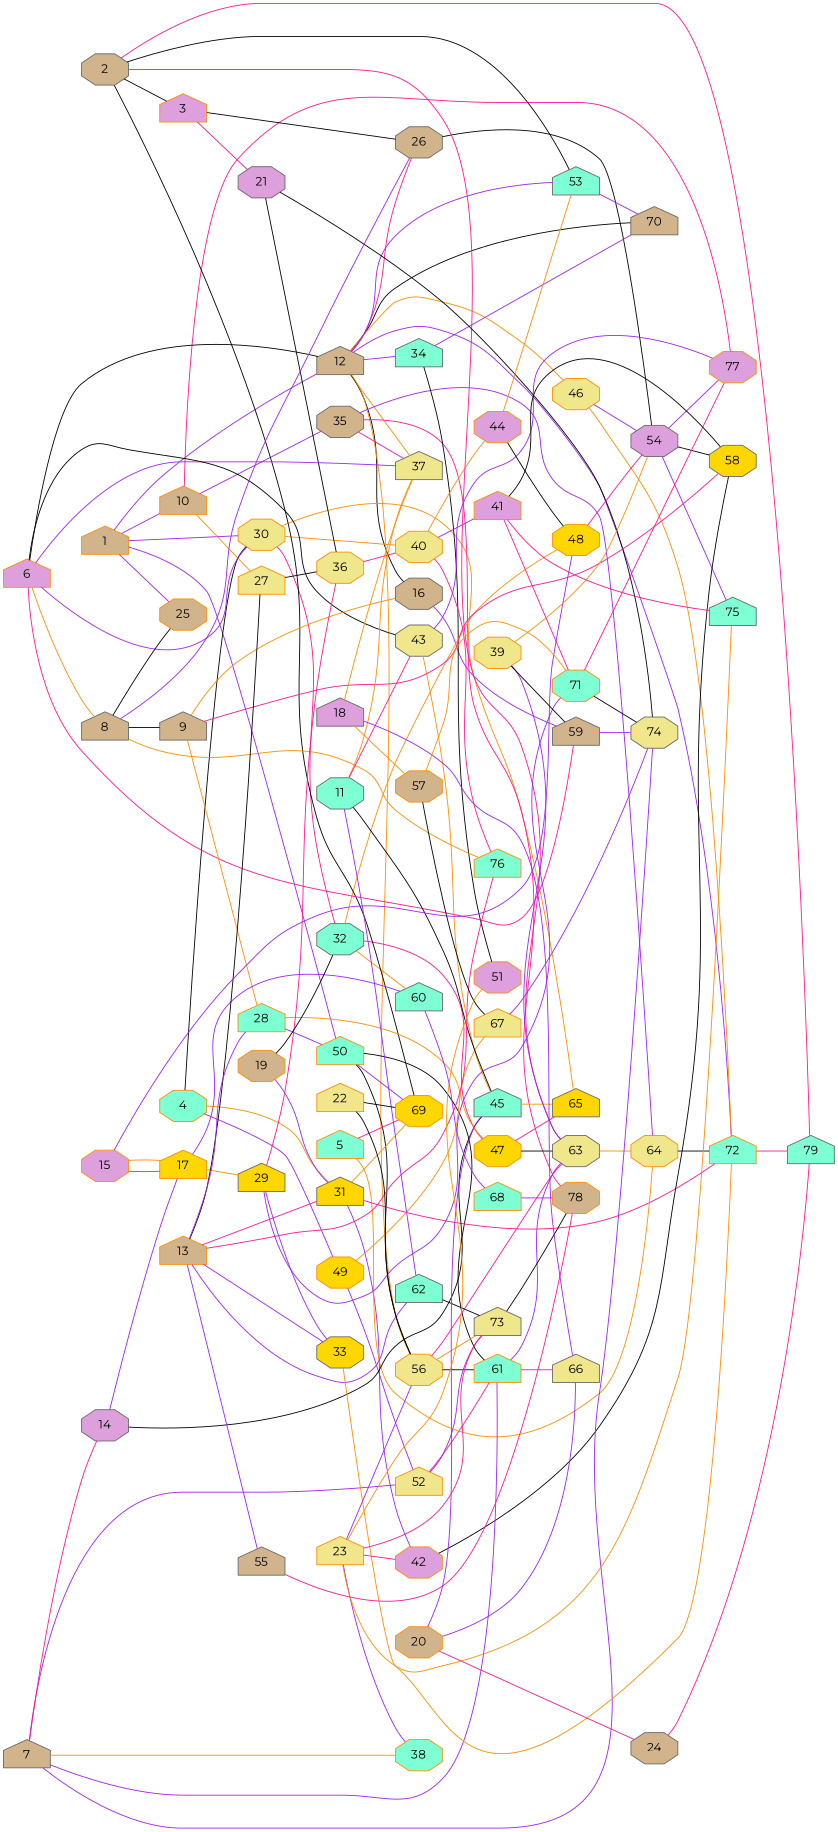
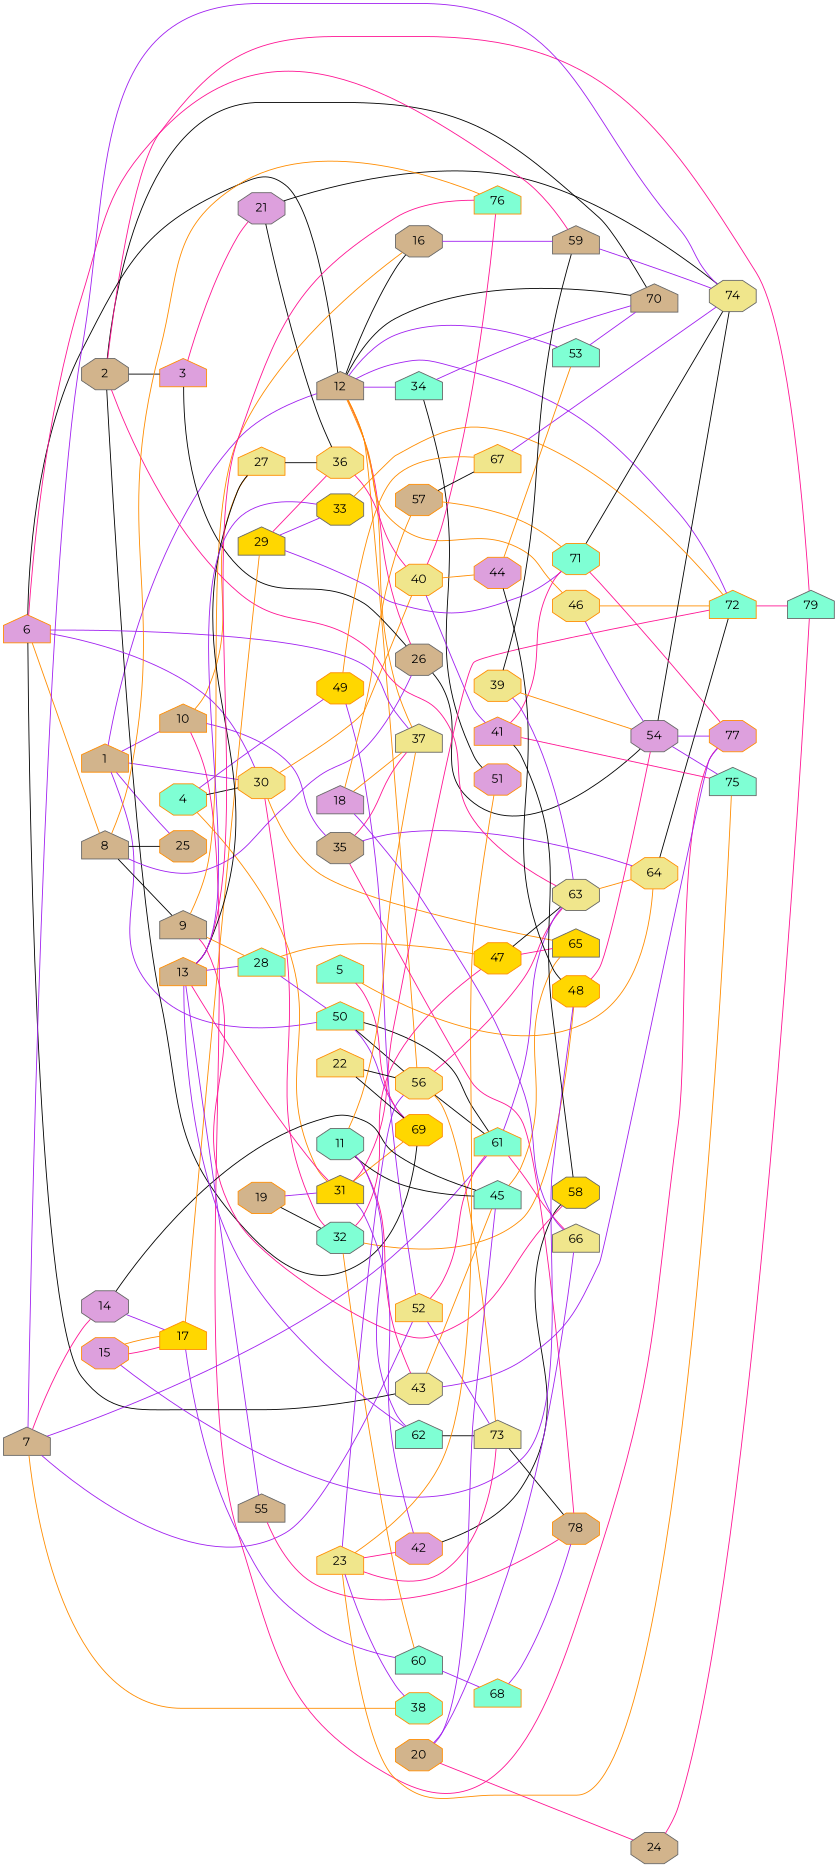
edge "2" -- "53": now "2" -- "70"
edge "54" -- "58": now "54" -- "74"
